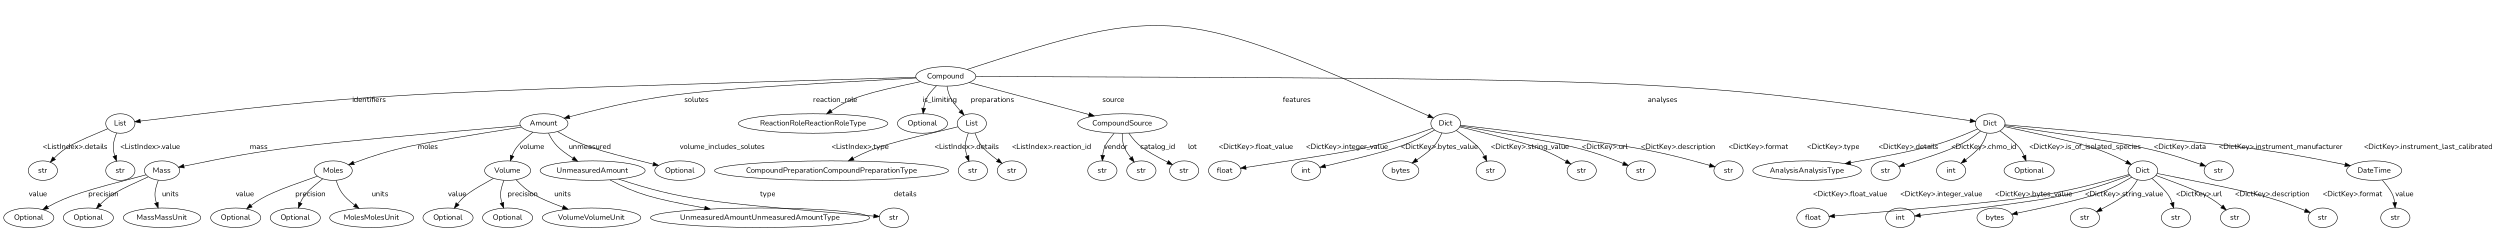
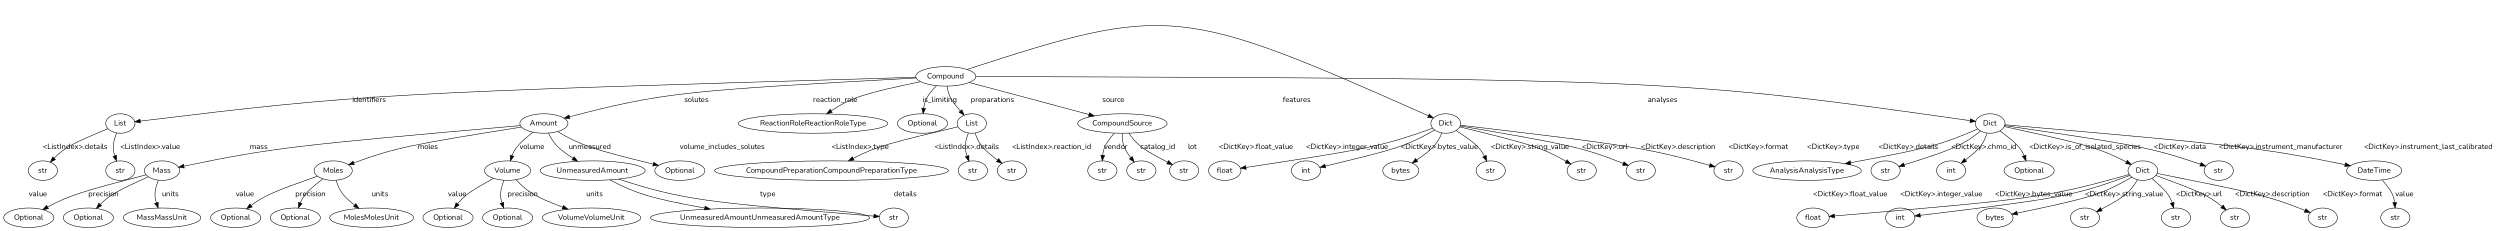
edge "Volume" -> "VolumeVolumeUnit": reversed
